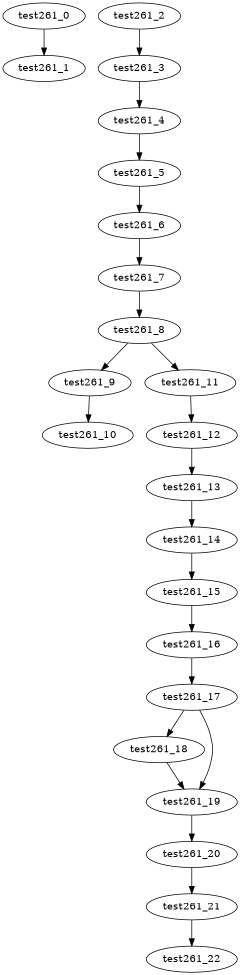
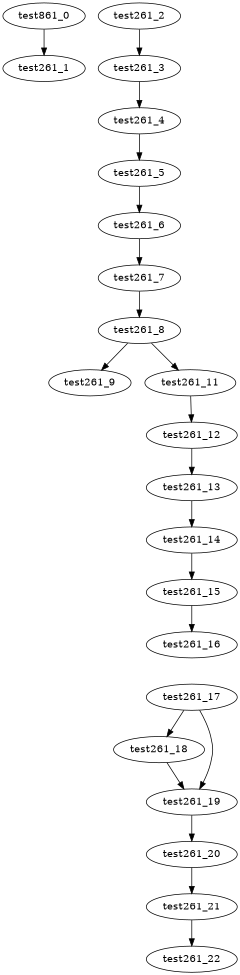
node "test261_0": label "test261_0" -> "test861_0"
node "test261_10": removed
edge "test261_16" -> "test261_17": removed
